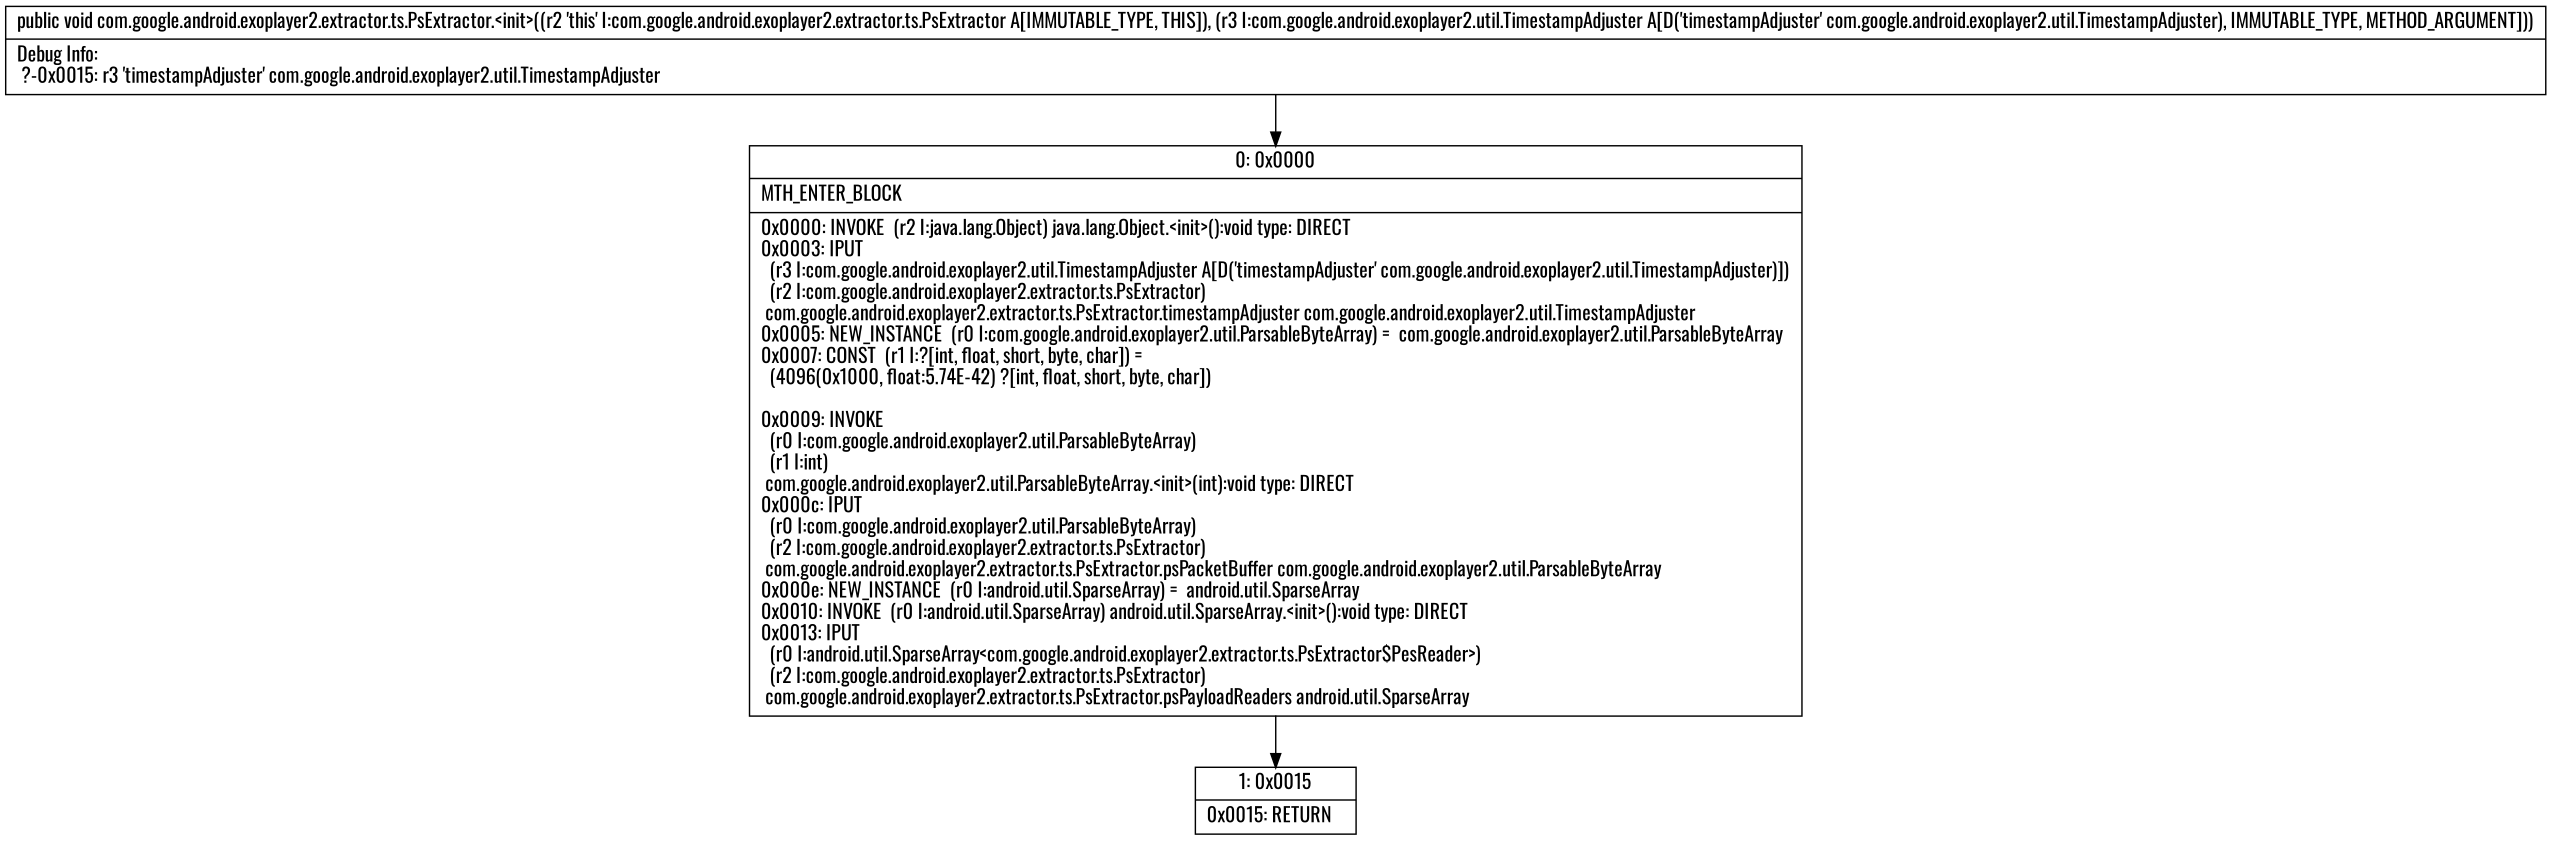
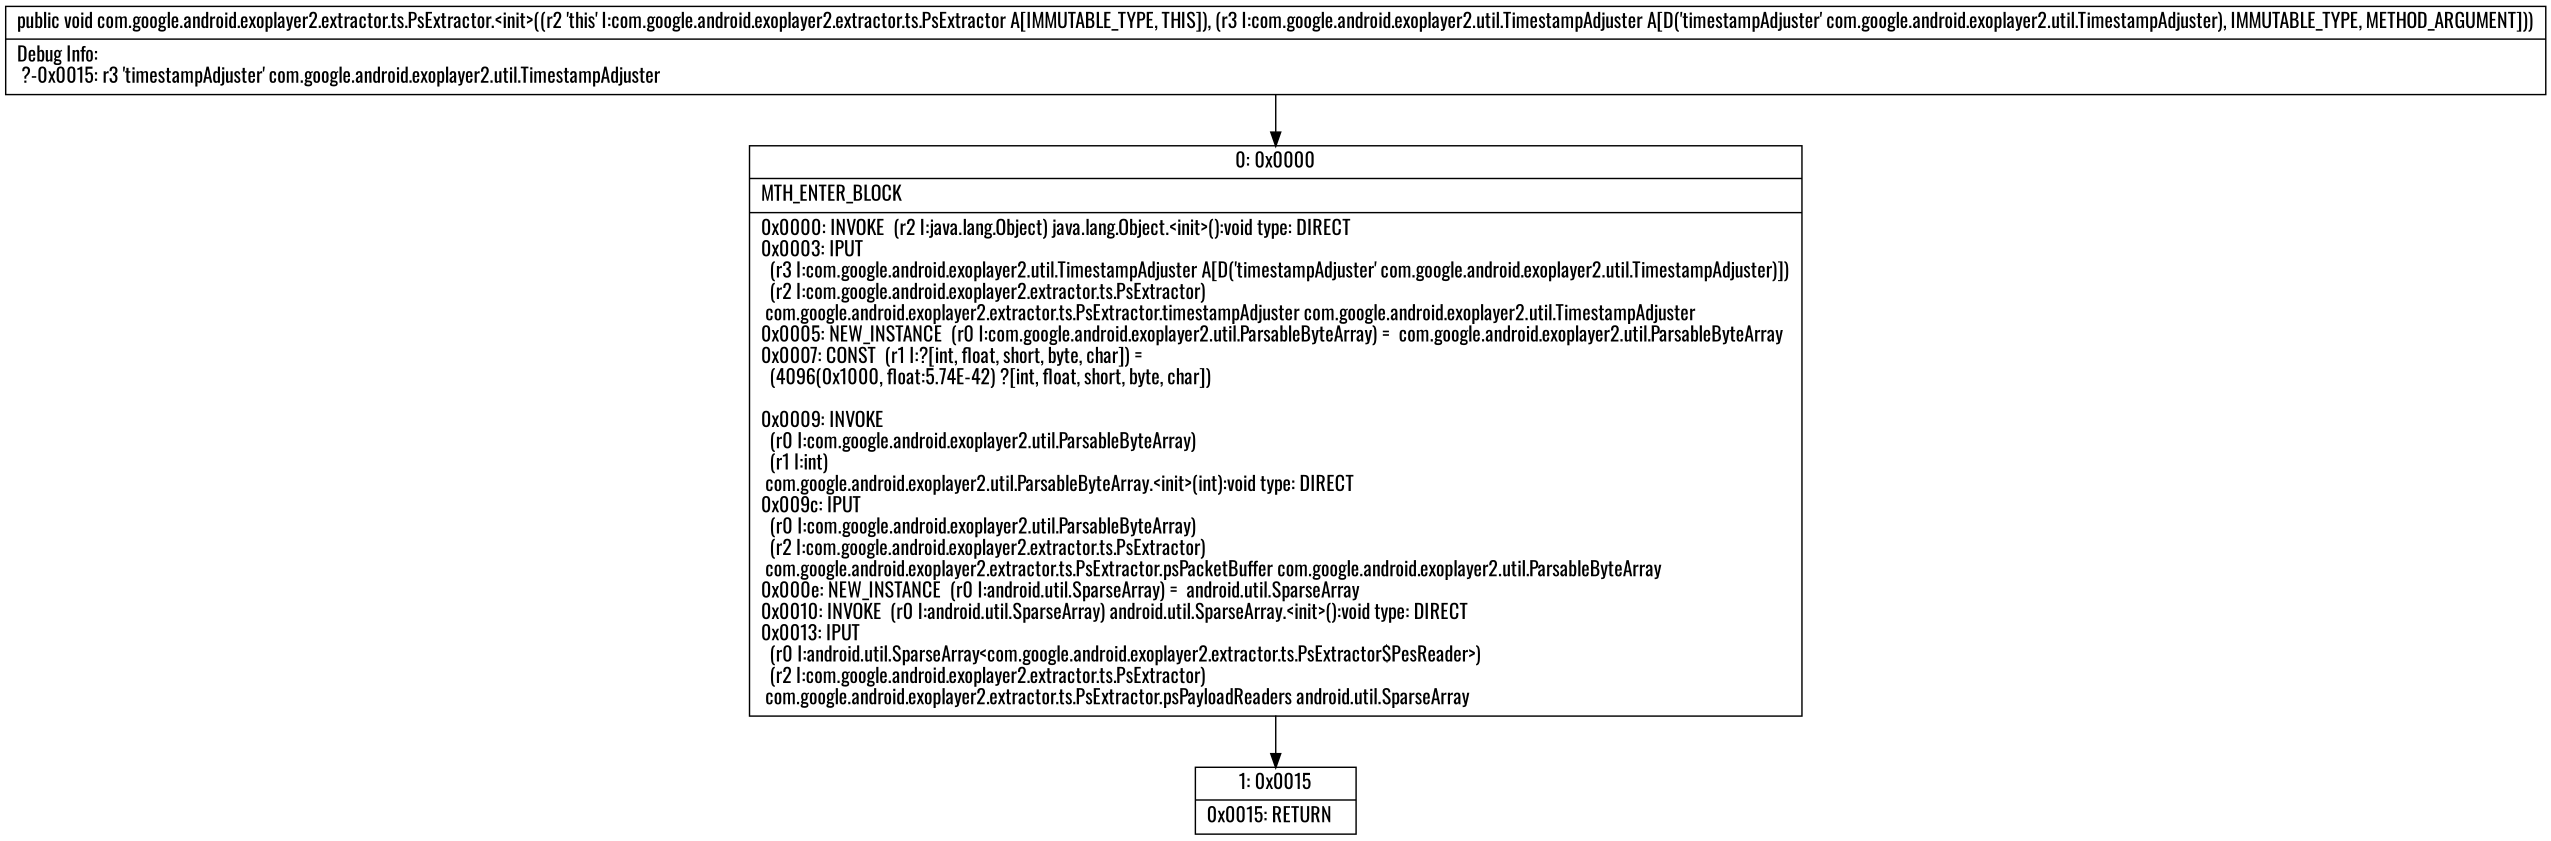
node "0: 0x0000": text "0x000c: IPUT" -> "0x009c: IPUT"
